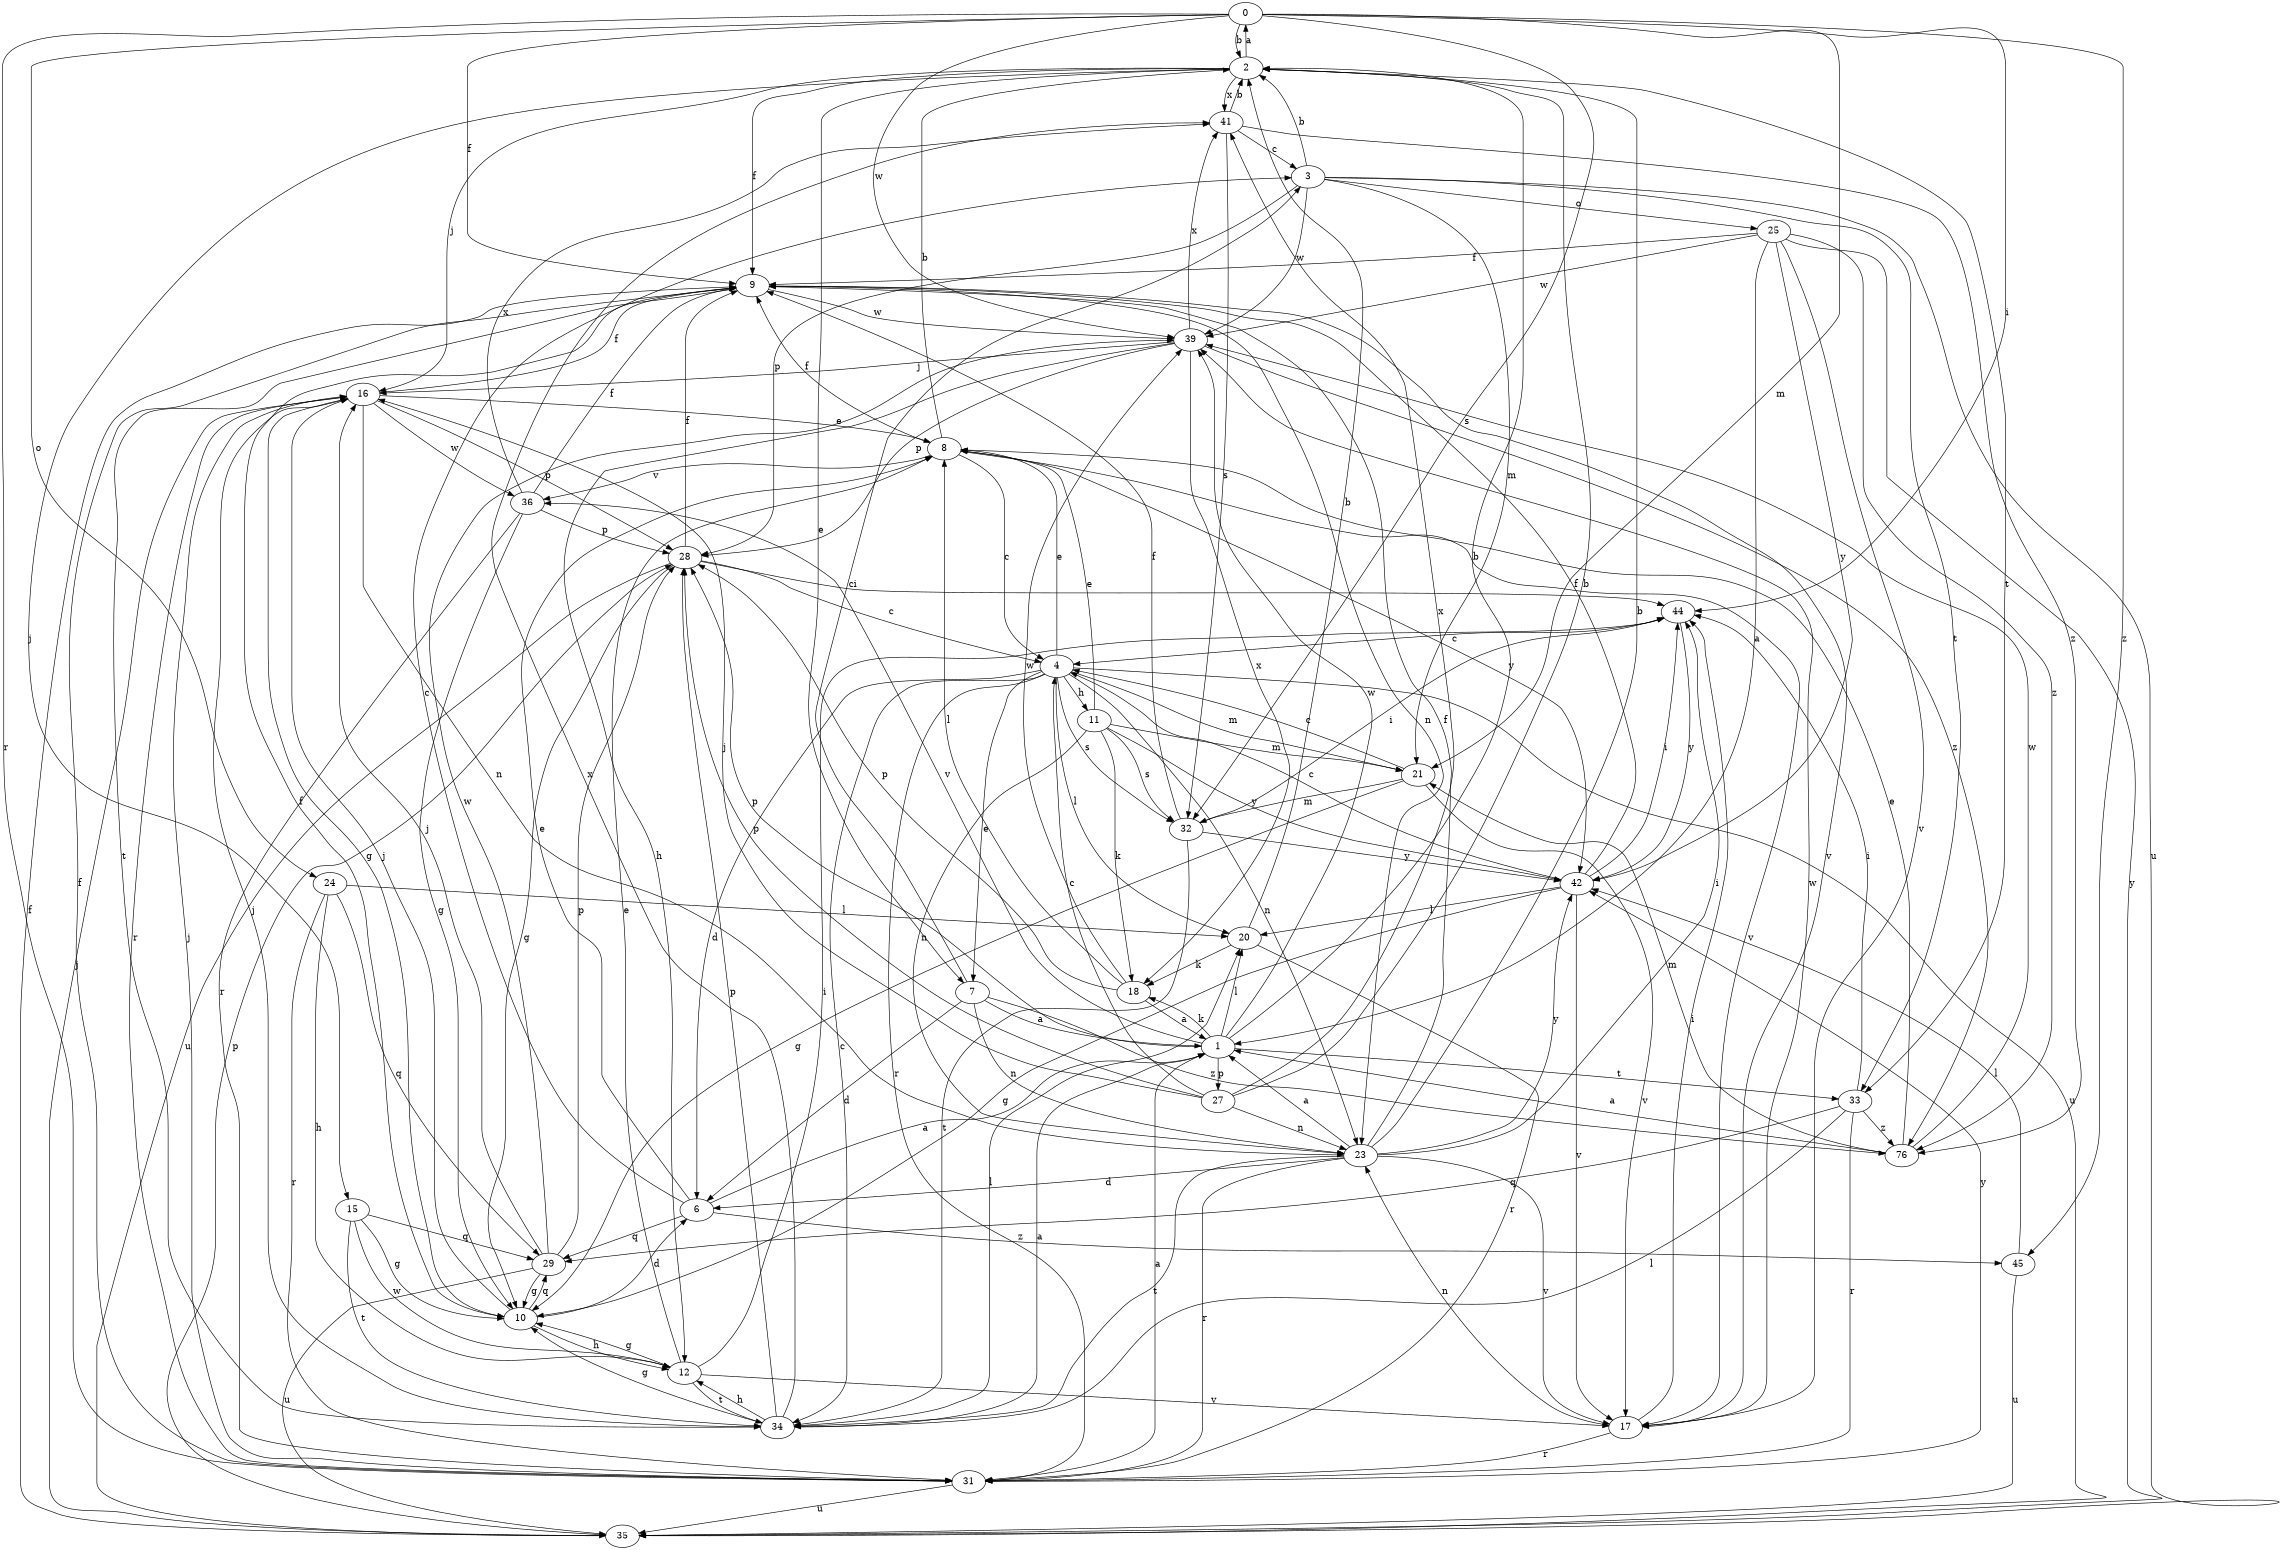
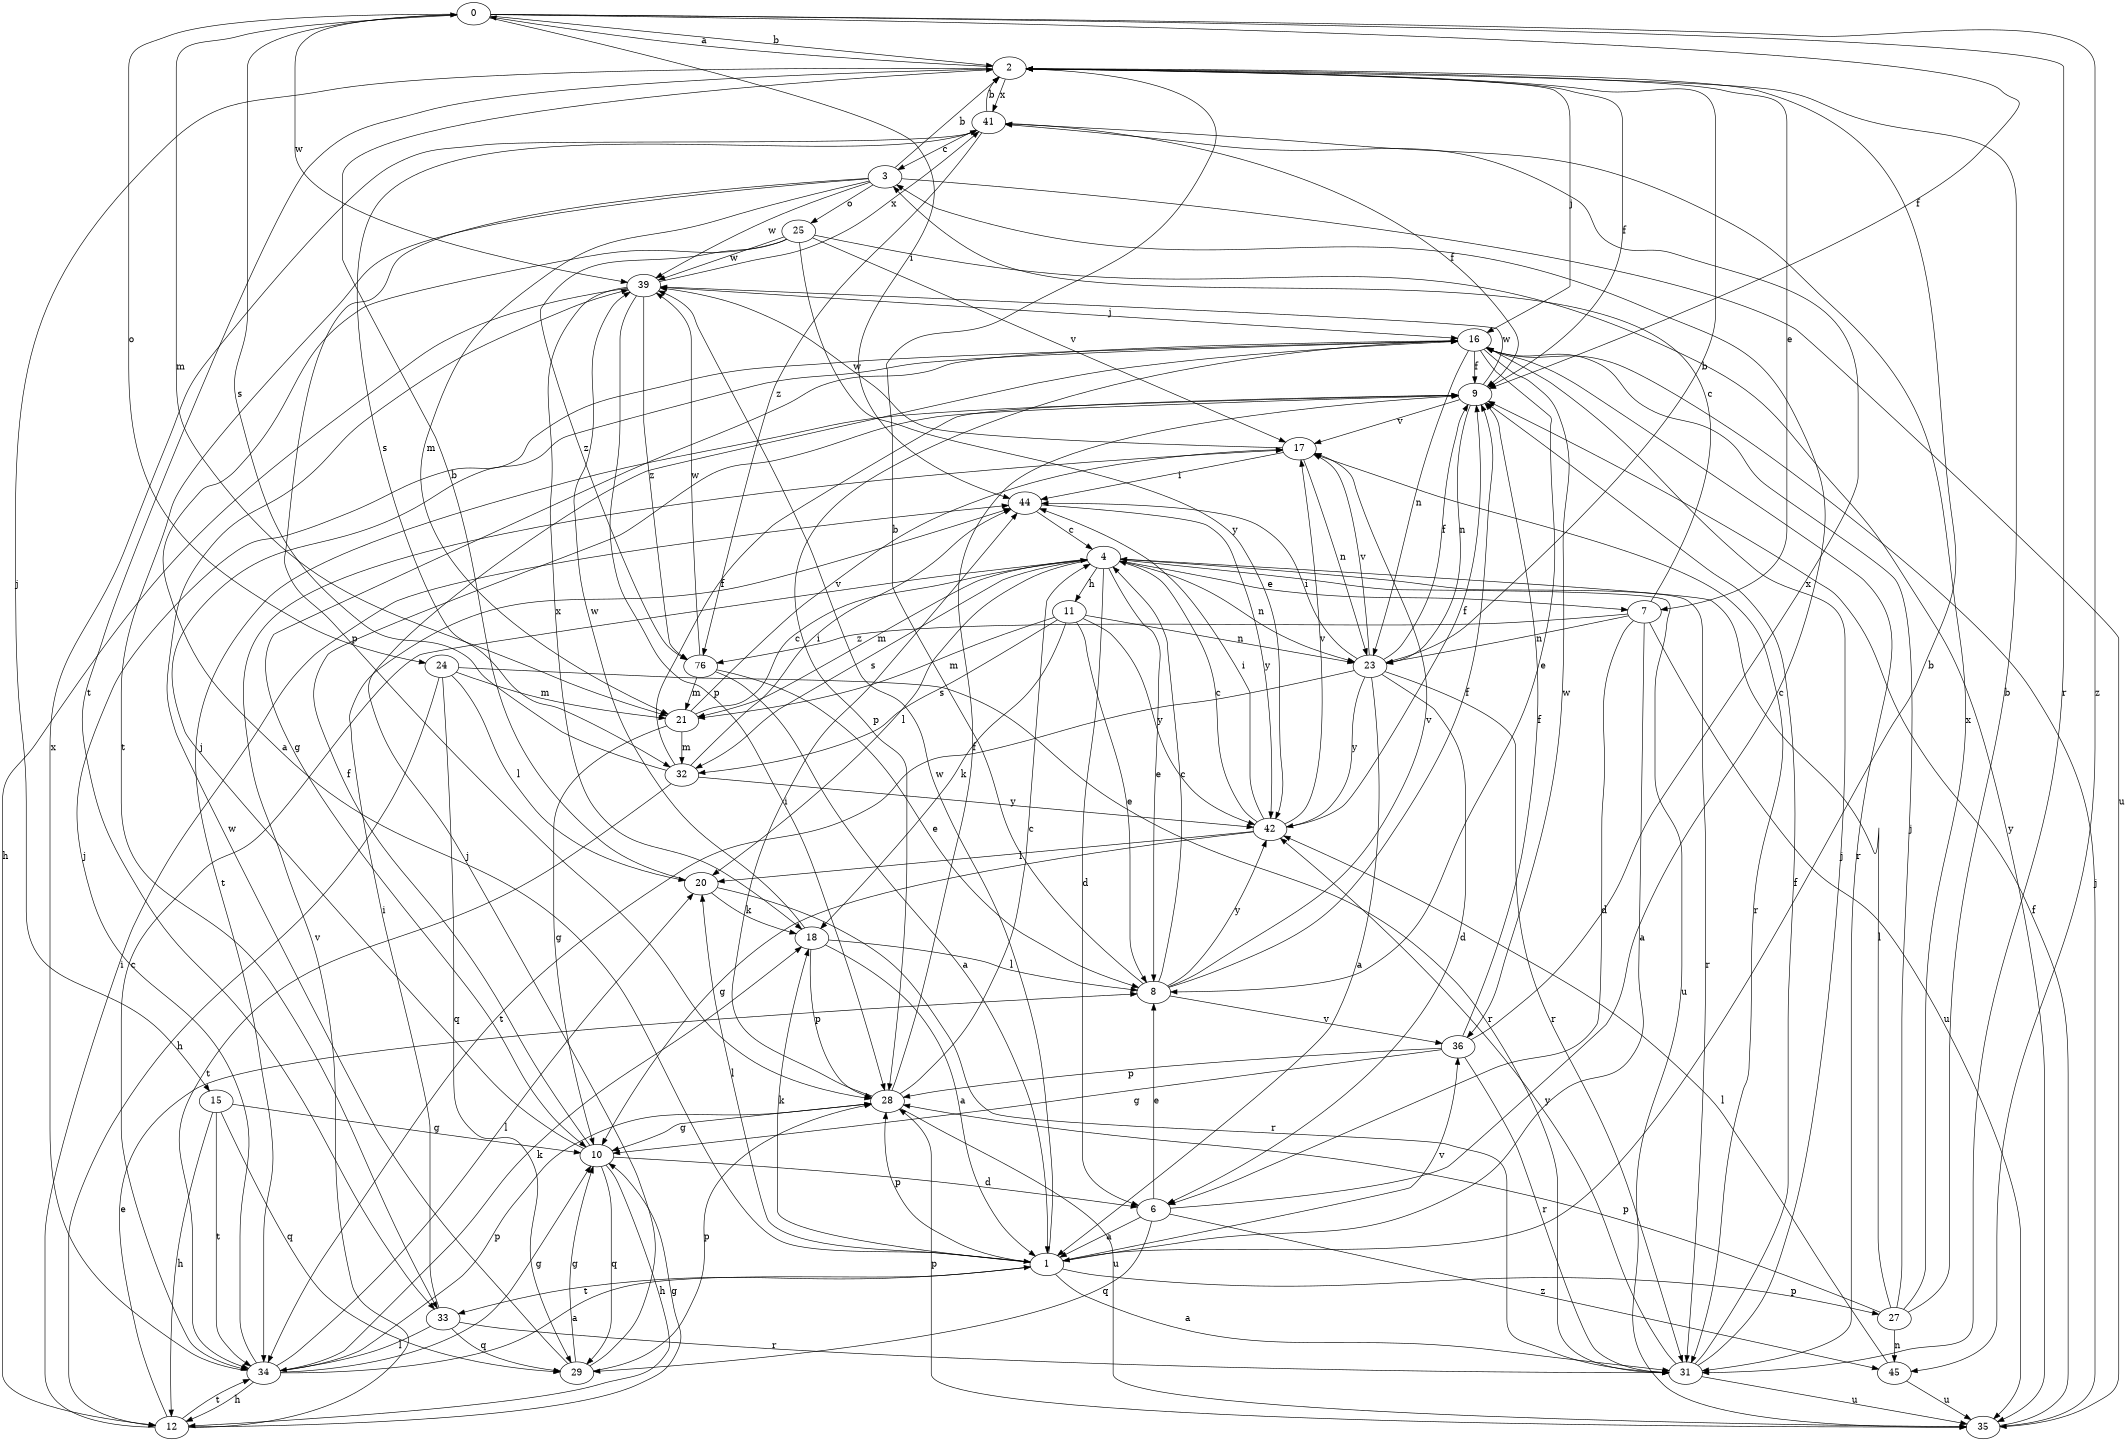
edge "25" -> "9": now "41" -> "9"
edge "0" -> "32": reversed
edge "24" -> "21": added, label "m"
edge "27" -> "4": label "c" -> "l"
edge "33" -> "76": removed, label "z"
edge "27" -> "23": now "27" -> "45"
edge "34" -> "18": added, label "k"
edge "15" -> "12": label "w" -> "h"
edge "29" -> "35": now "7" -> "35"
